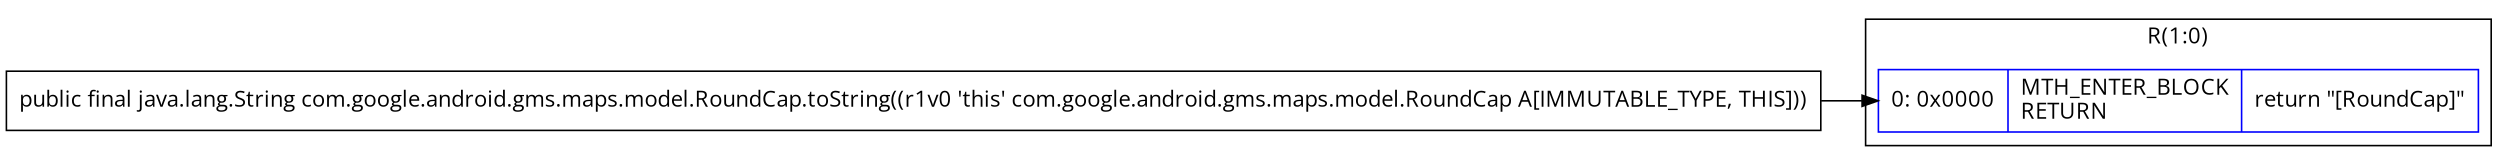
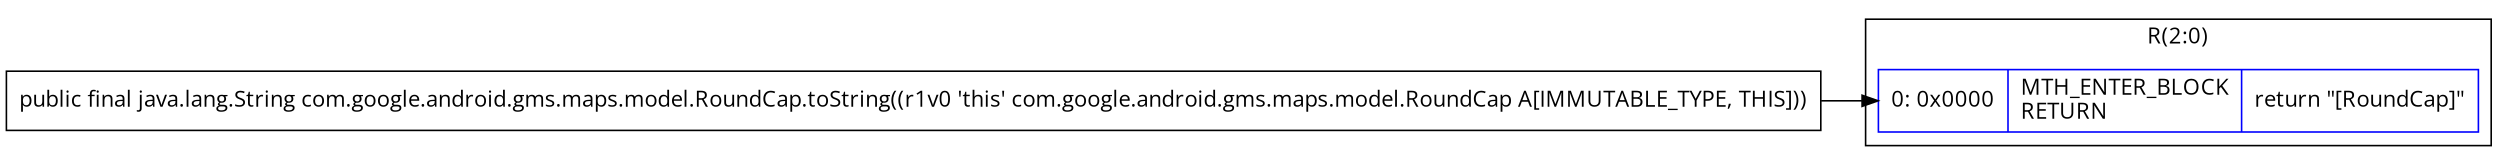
cluster "R(1:0)": label "R(1:0)" -> "R(2:0)"
